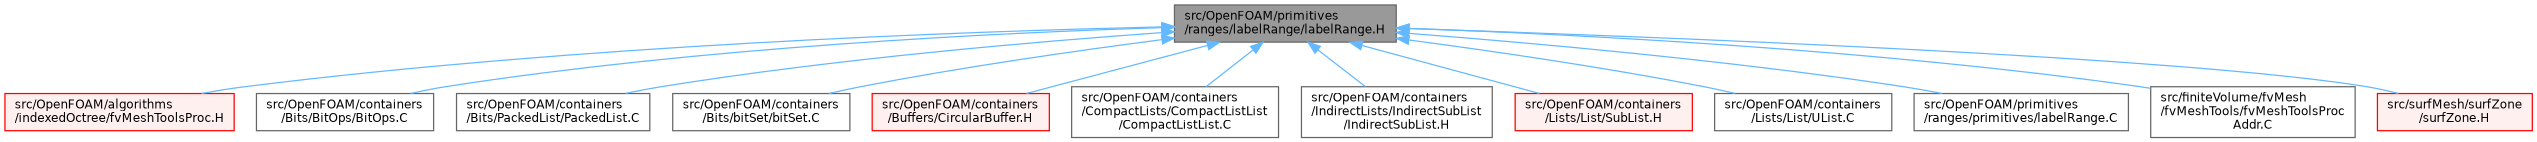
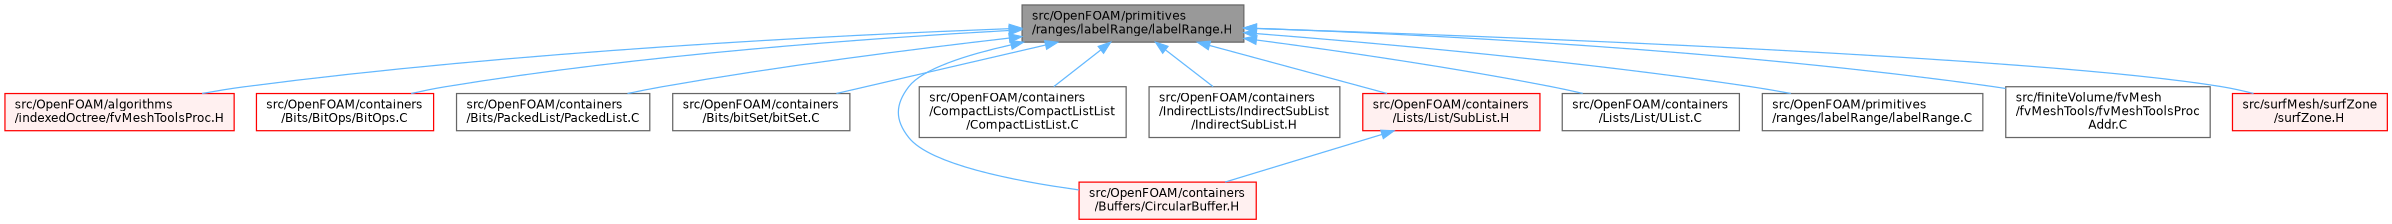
node "src/OpenFOAM/containers /Bits/BitOps/BitOps.C": color grey40 -> red
node "src/OpenFOAM/primitives /ranges/primitives/labelRange.C": label "src/OpenFOAM/primitives /ranges/primitives/labelRange.C" -> "src/OpenFOAM/primitives /ranges/labelRange/labelRange.C"
edge "src/OpenFOAM/containers /Buffers/CircularBuffer.H" -> "src/OpenFOAM/containers /Lists/List/SubList.H": added
